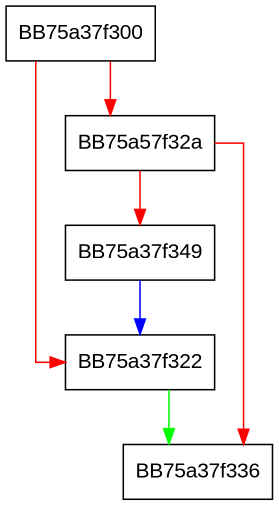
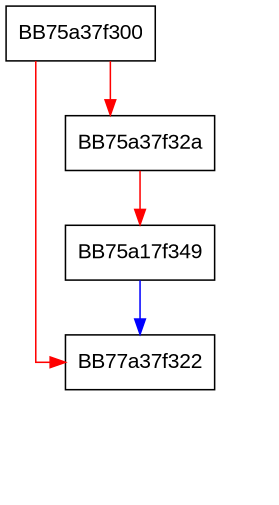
node "BB75a57f32a": label "BB75a57f32a" -> "BB75a37f32a"
node "BB75a37f349": label "BB75a37f349" -> "BB75a17f349"
node "BB75a37f322": label "BB75a37f322" -> "BB77a37f322"
node "BB75a37f336": removed
